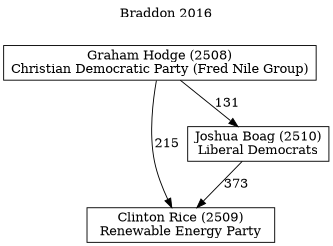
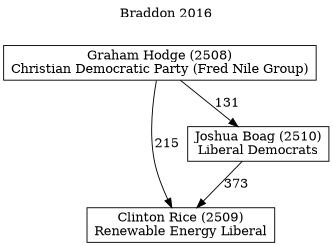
node "Clinton Rice (2509) Renewable Energy Party": label "Clinton Rice (2509) Renewable Energy Party" -> "Clinton Rice (2509) Renewable Energy Liberal"
